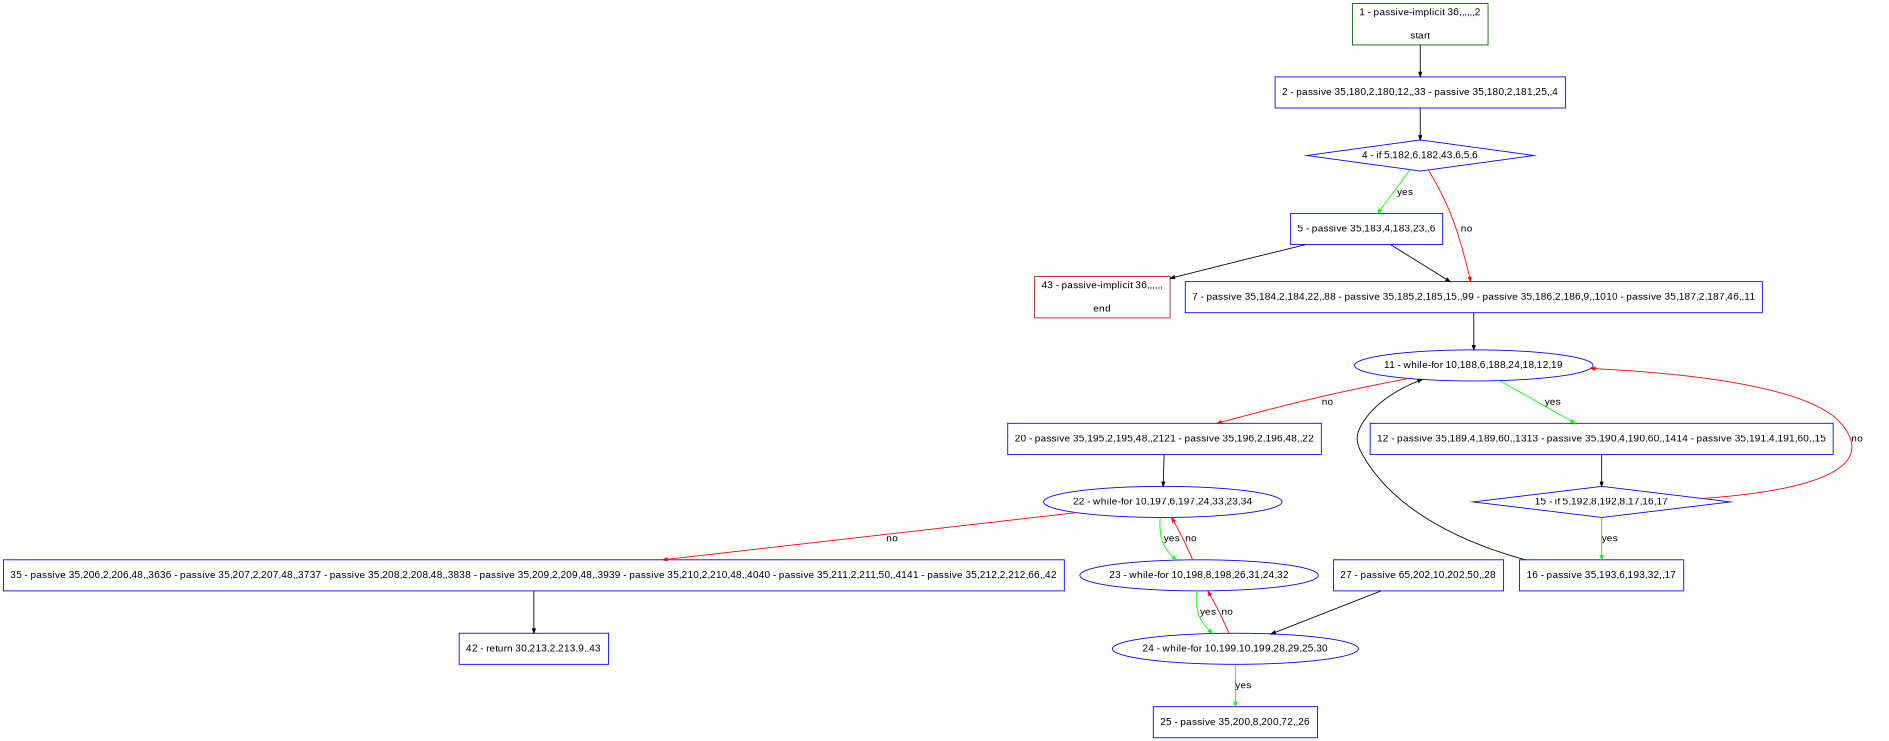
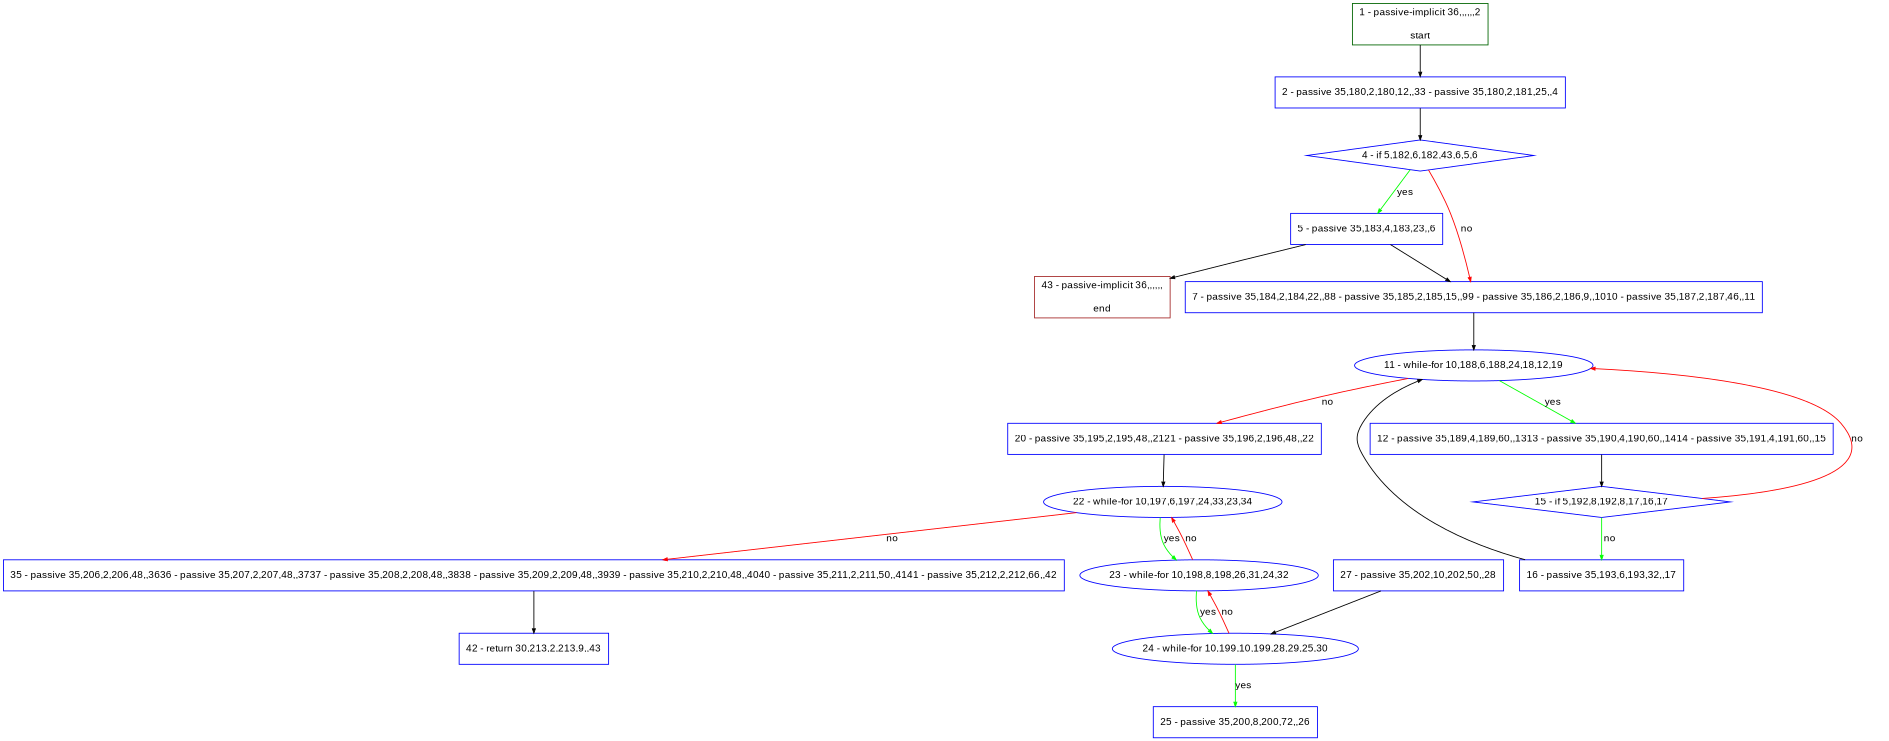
edge "15 - if 5,192,8,192,8,17,16,17" -> "16 - passive 35,193,6,193,32,,17": label "yes" -> "no"
node "27 - passive 65,202,10,202,50,,28": label "27 - passive 65,202,10,202,50,,28" -> "27 - passive 35,202,10,202,50,,28"
